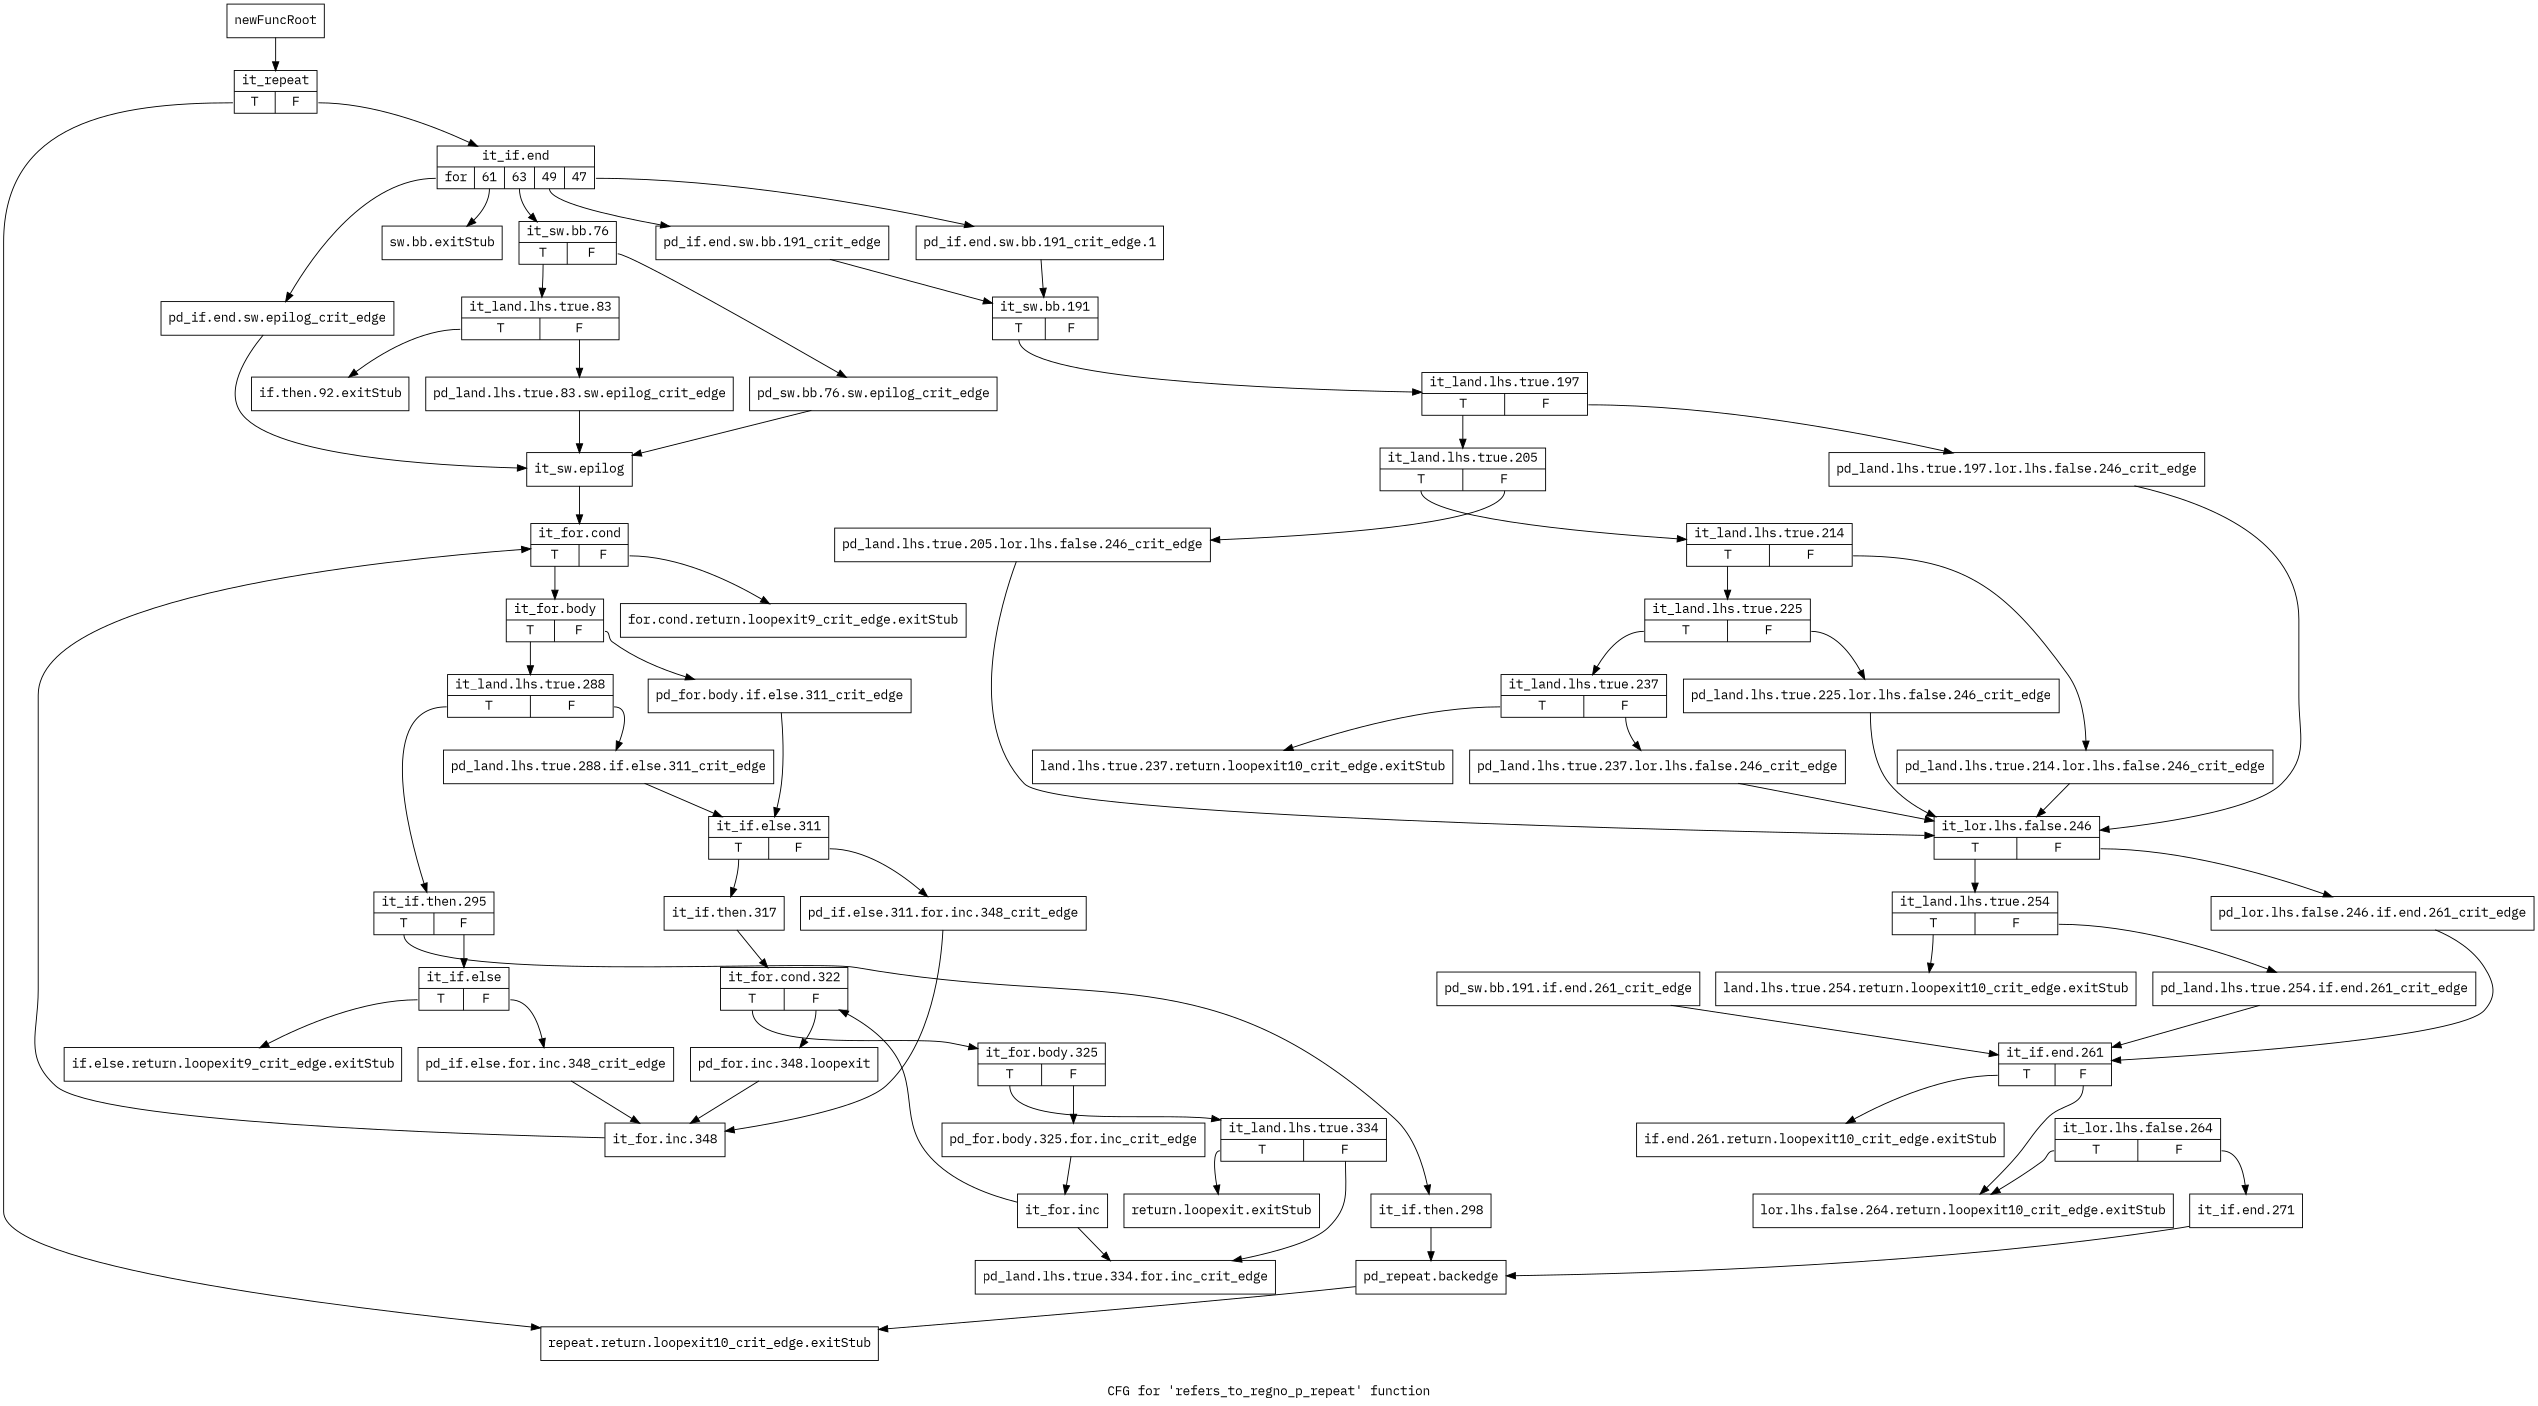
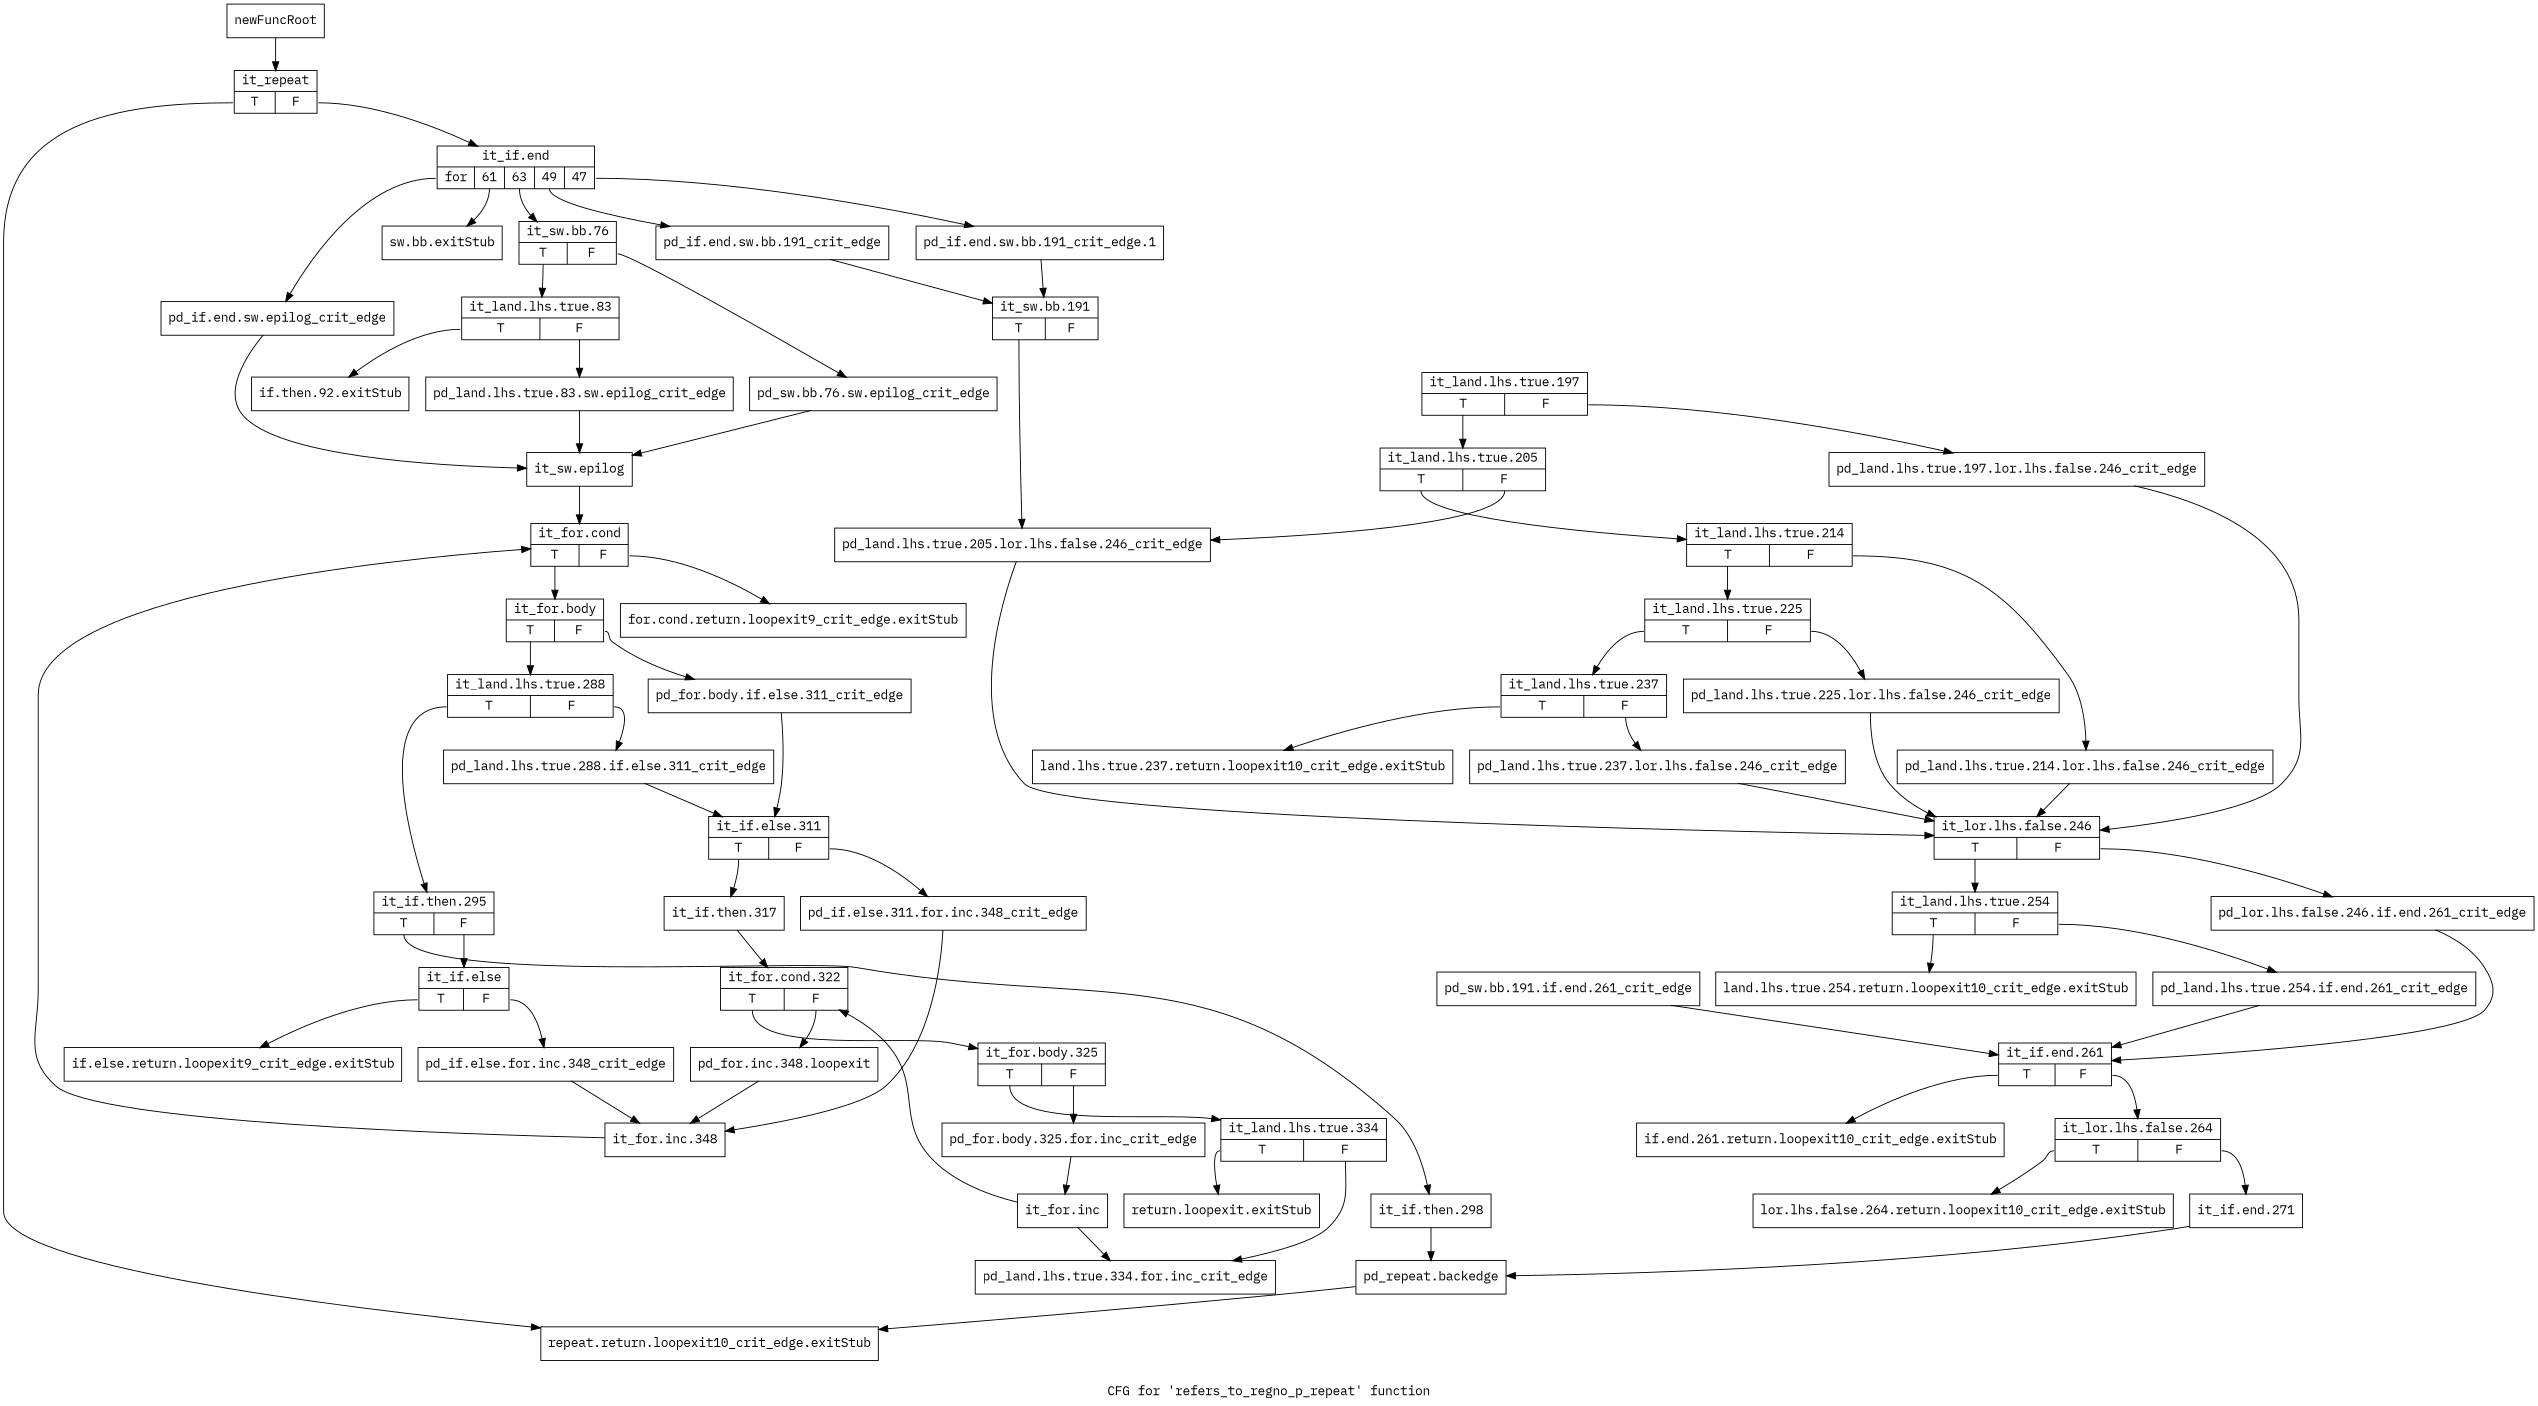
edge "it_sw.bb.191" -> "it_land.lhs.true.197": now "it_sw.bb.191" -> "pd_land.lhs.true.205.lor.lhs.false.246_crit_edge"
edge "it_if.end.261" -> "lor.lhs.false.264.return.loopexit10_crit_edge.exitStub": now "it_if.end.261" -> "it_lor.lhs.false.264"
